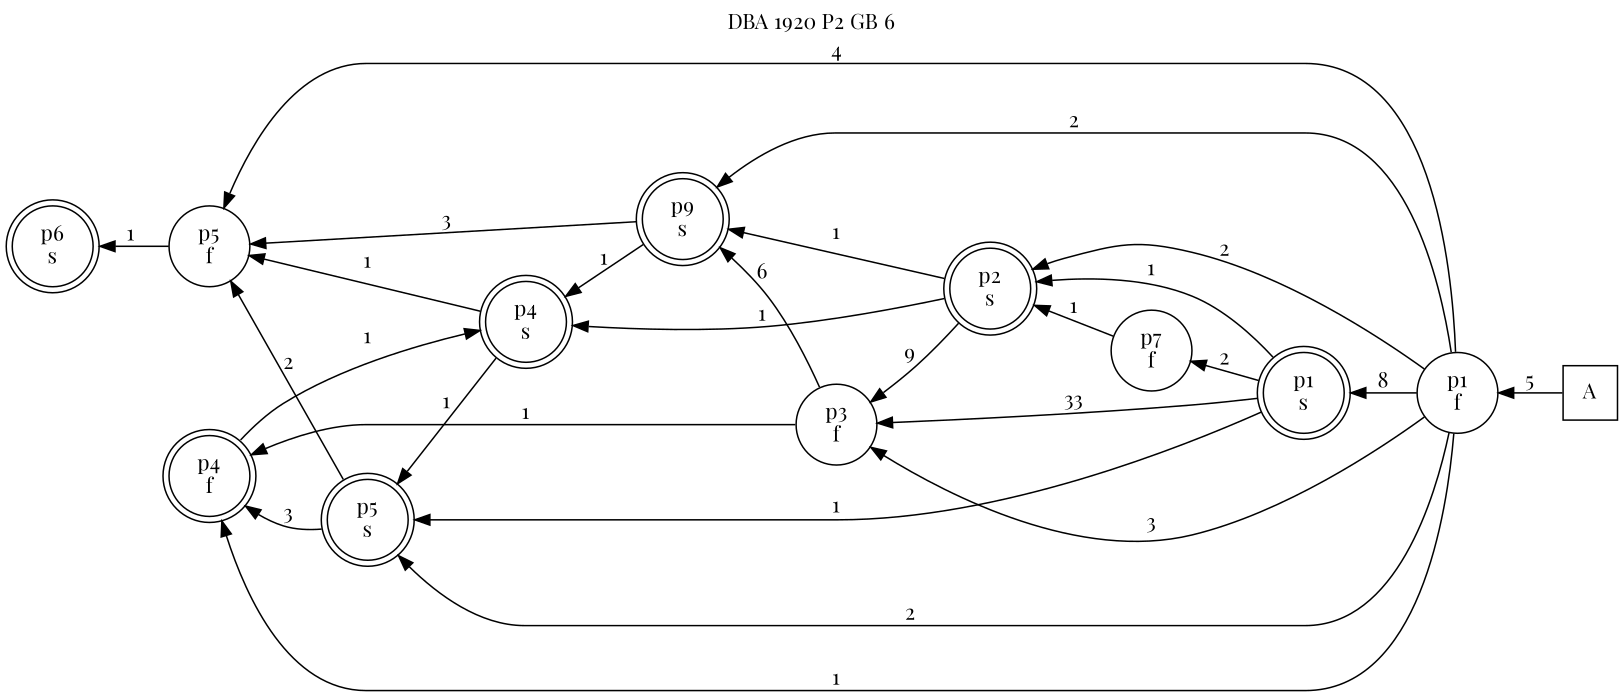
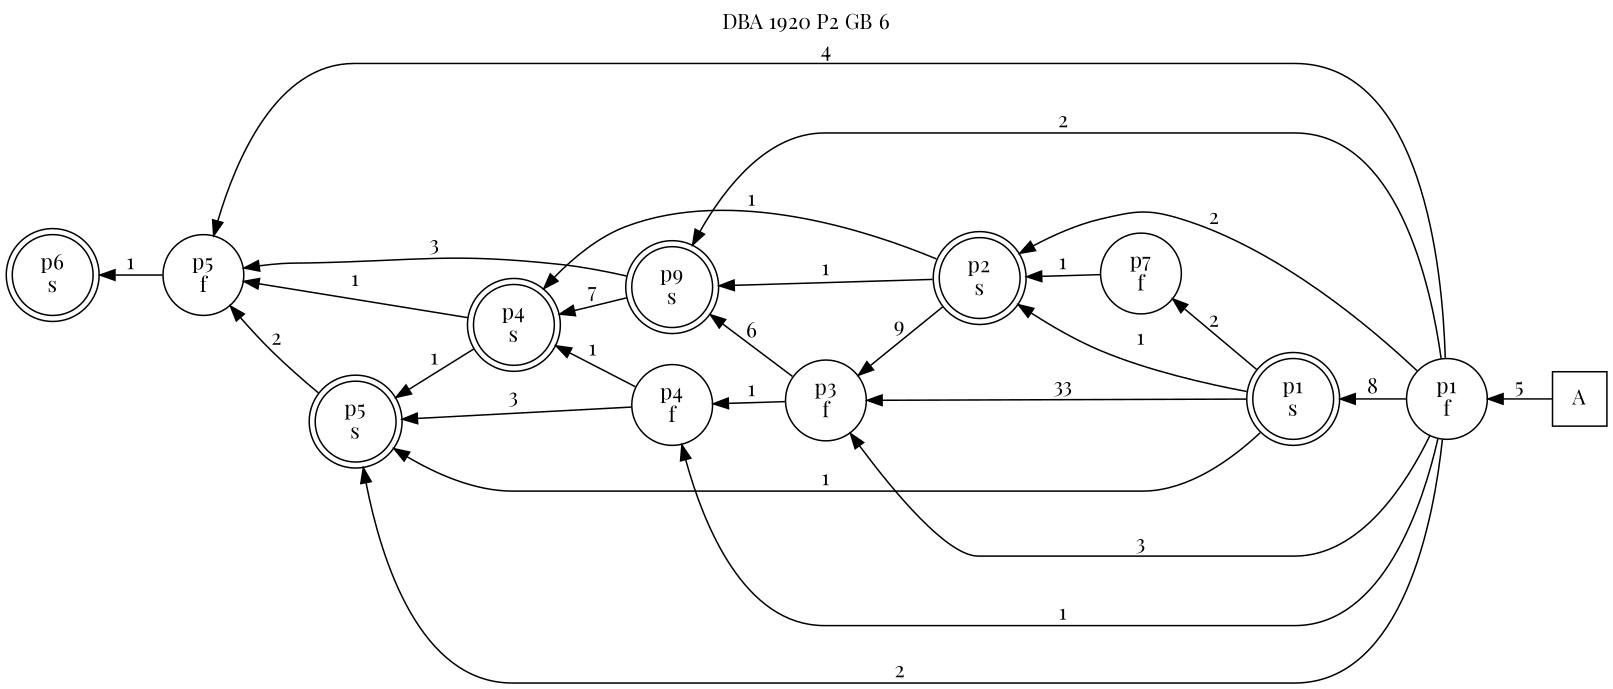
edge "p9 s" -> "p4 s": label "1" -> "7"
node "p4 f": shape doublecircle -> circle
edge "p5 s" -> "p4 f": reversed
